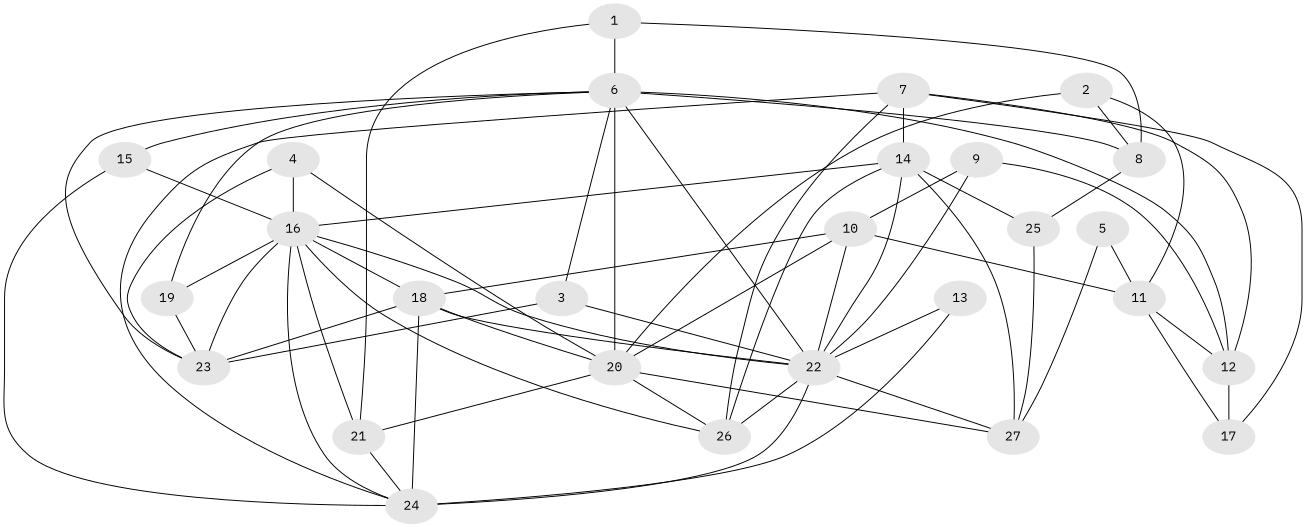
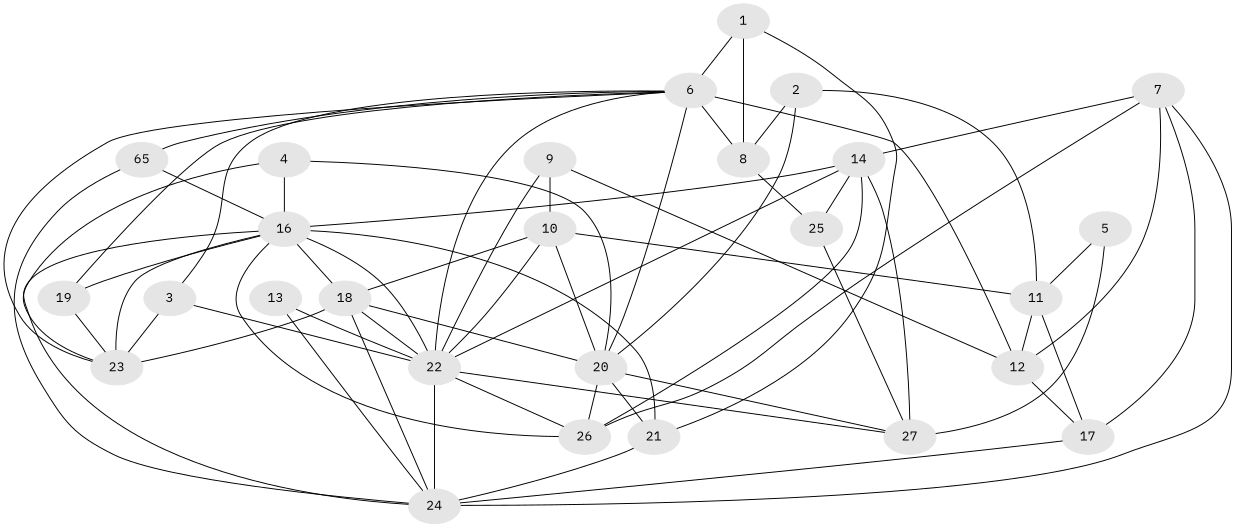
node "15": label "15" -> "65"
edge "17" -- "24": added
